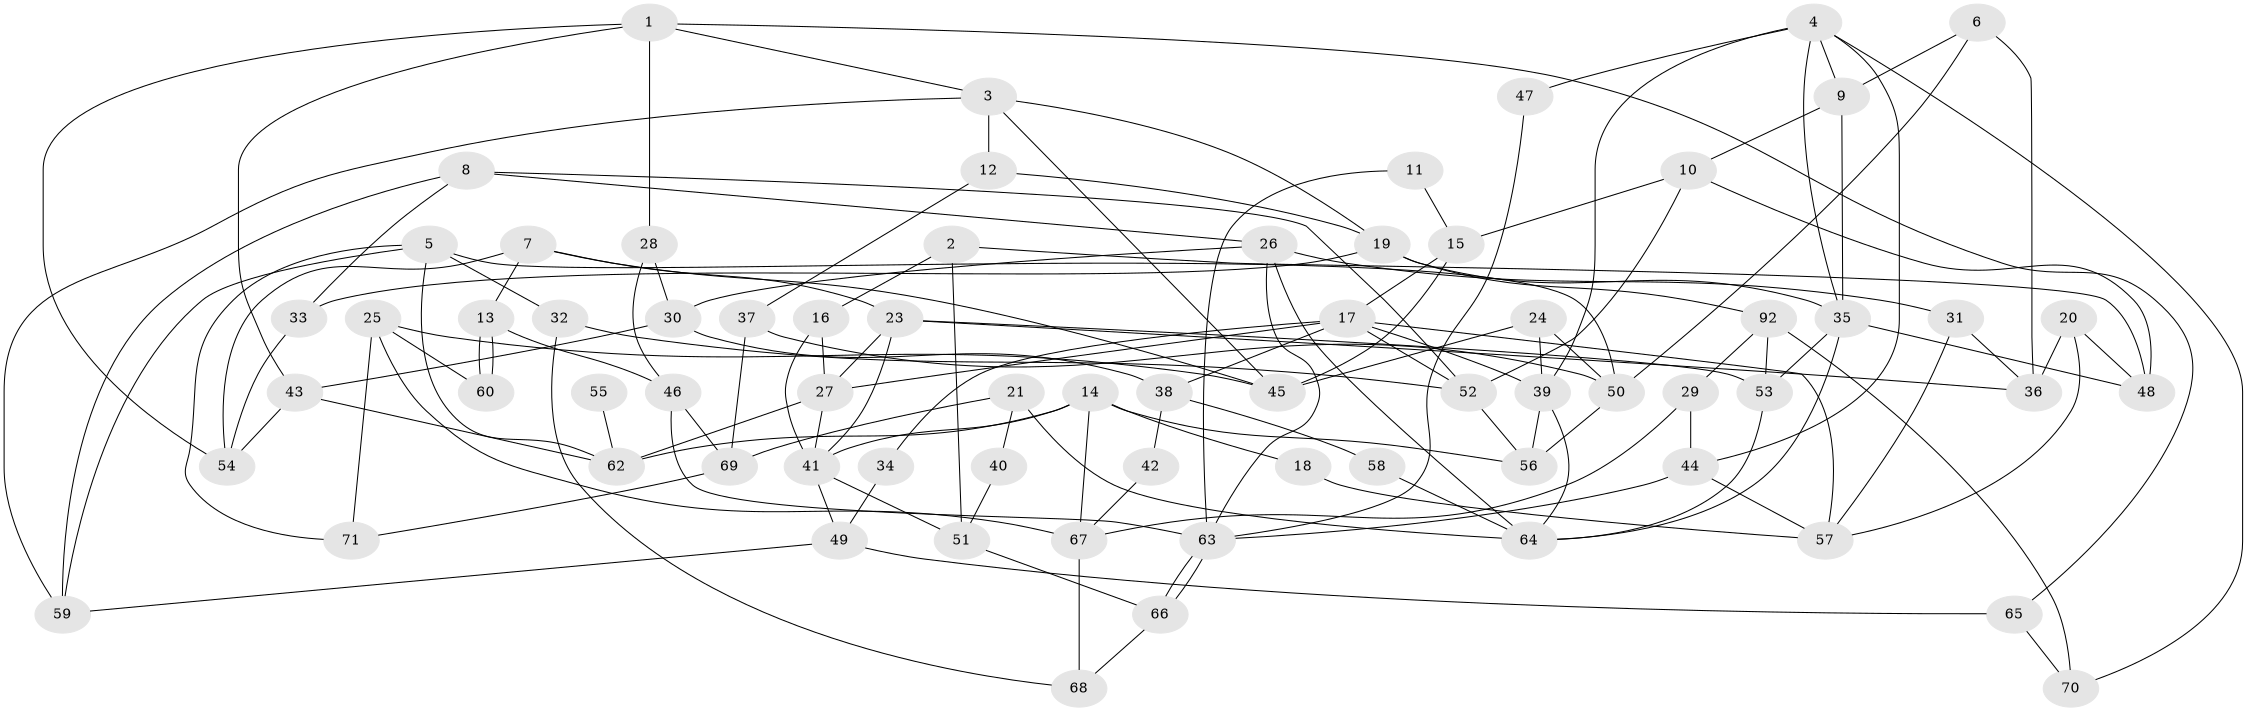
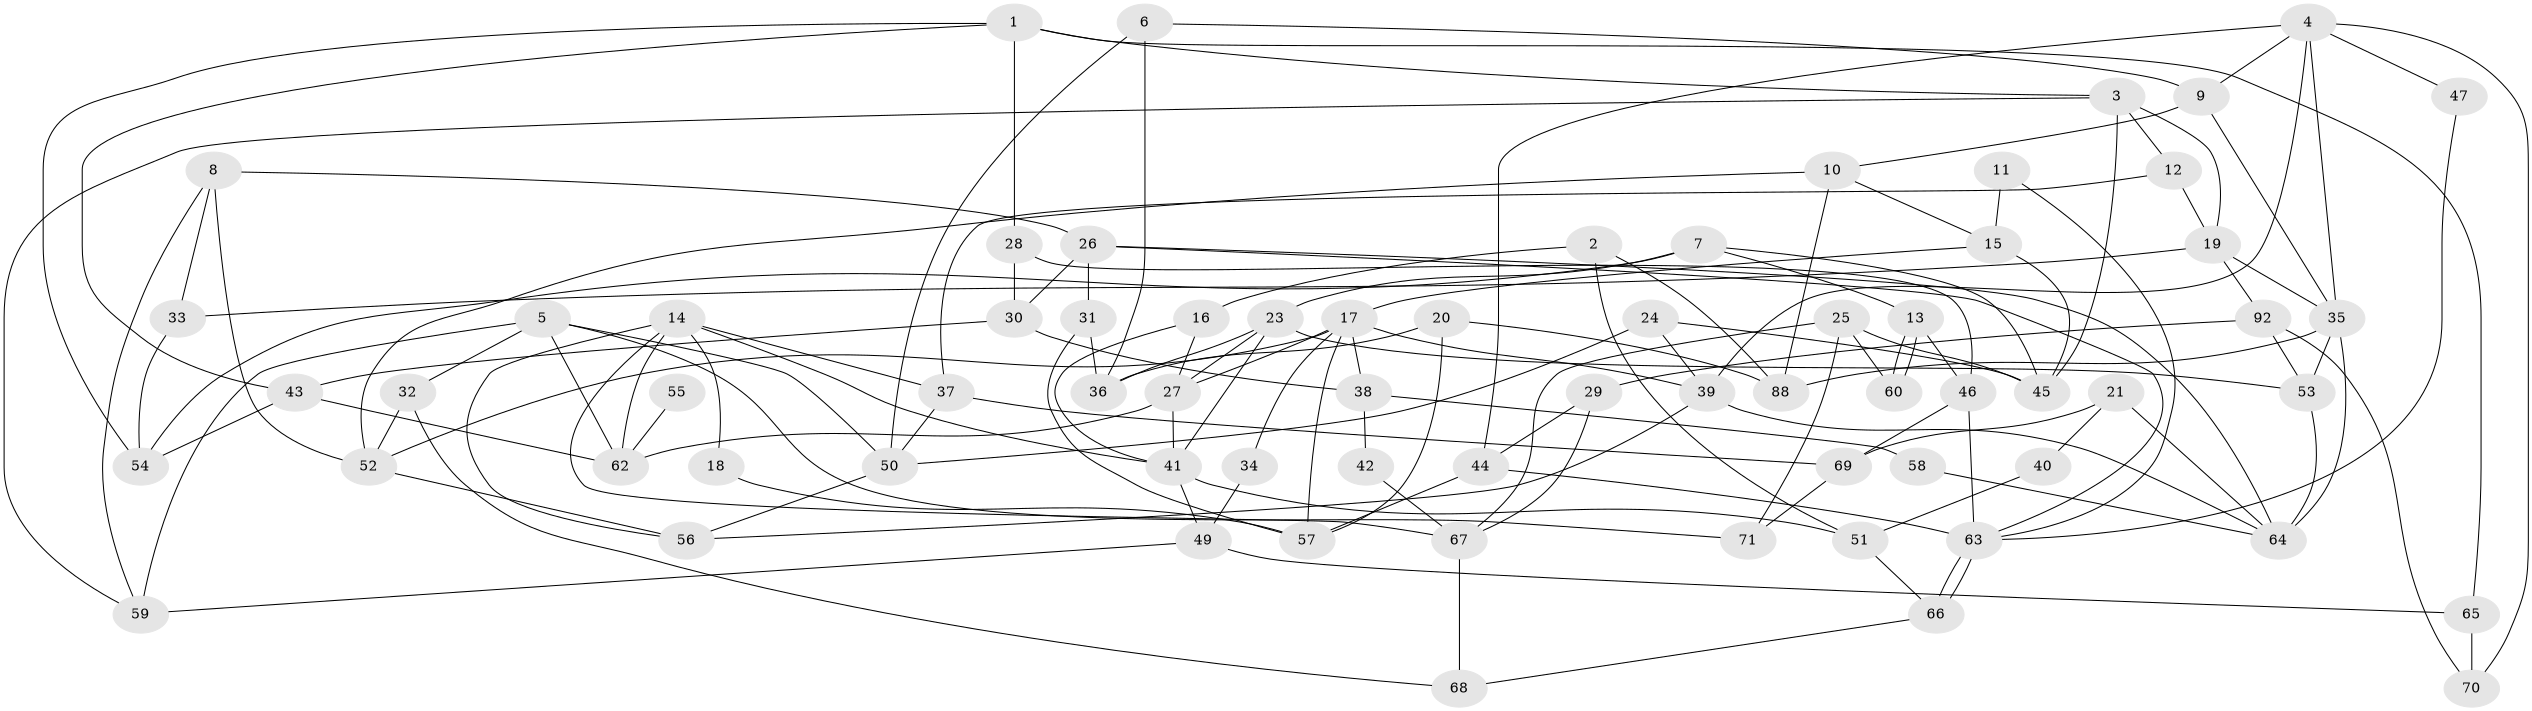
edge "14" -- "37": added
node "48": label "48" -> "88"
